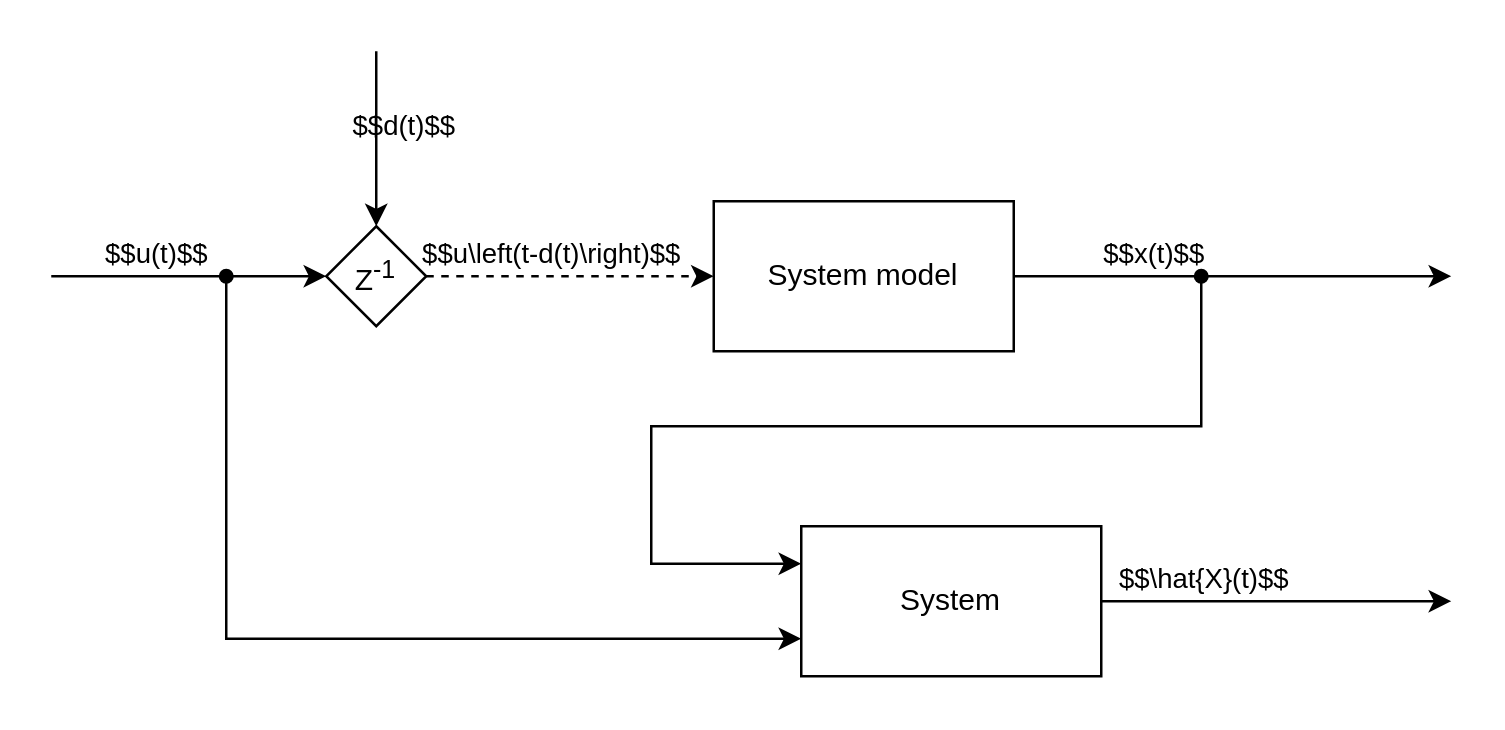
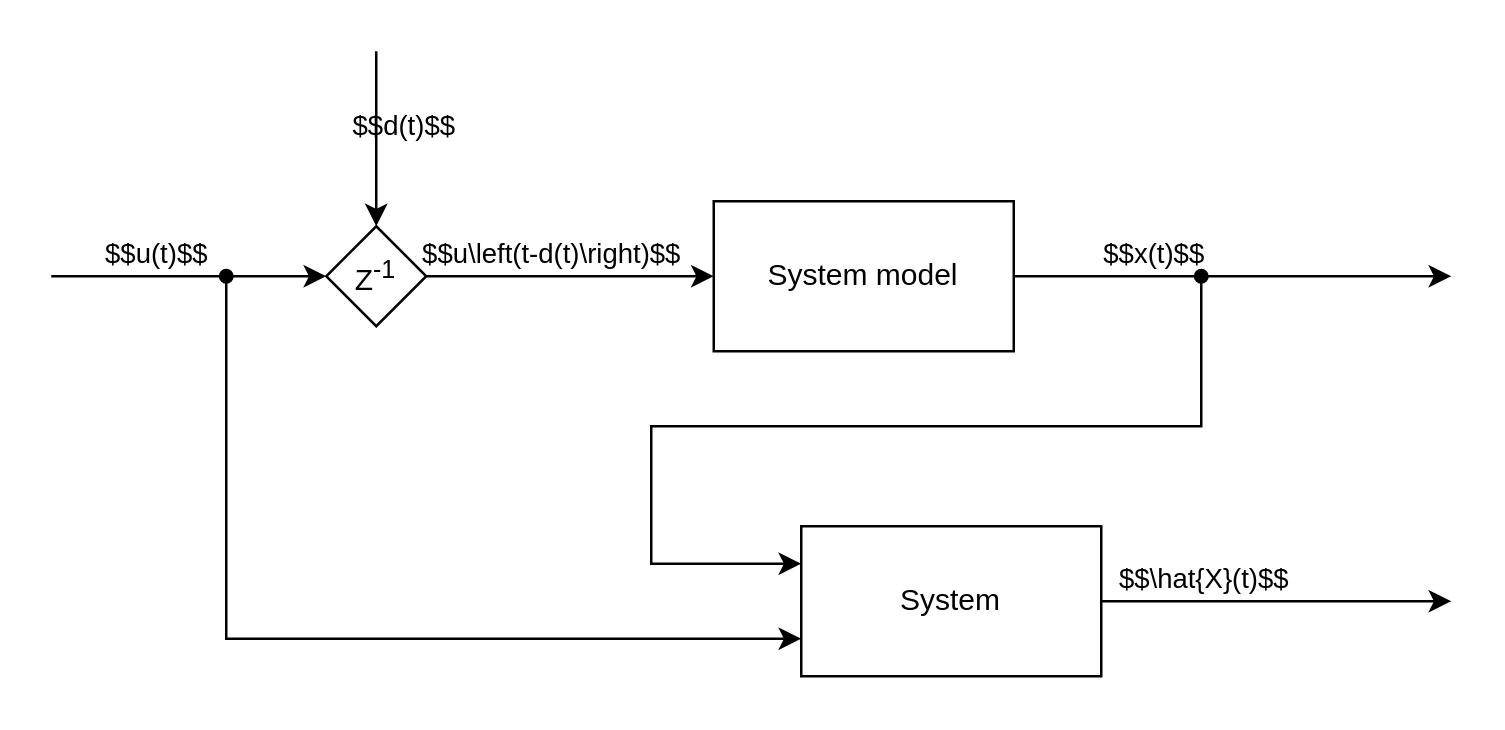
edge "Z-1" -> "System model": style dashed -> solid
